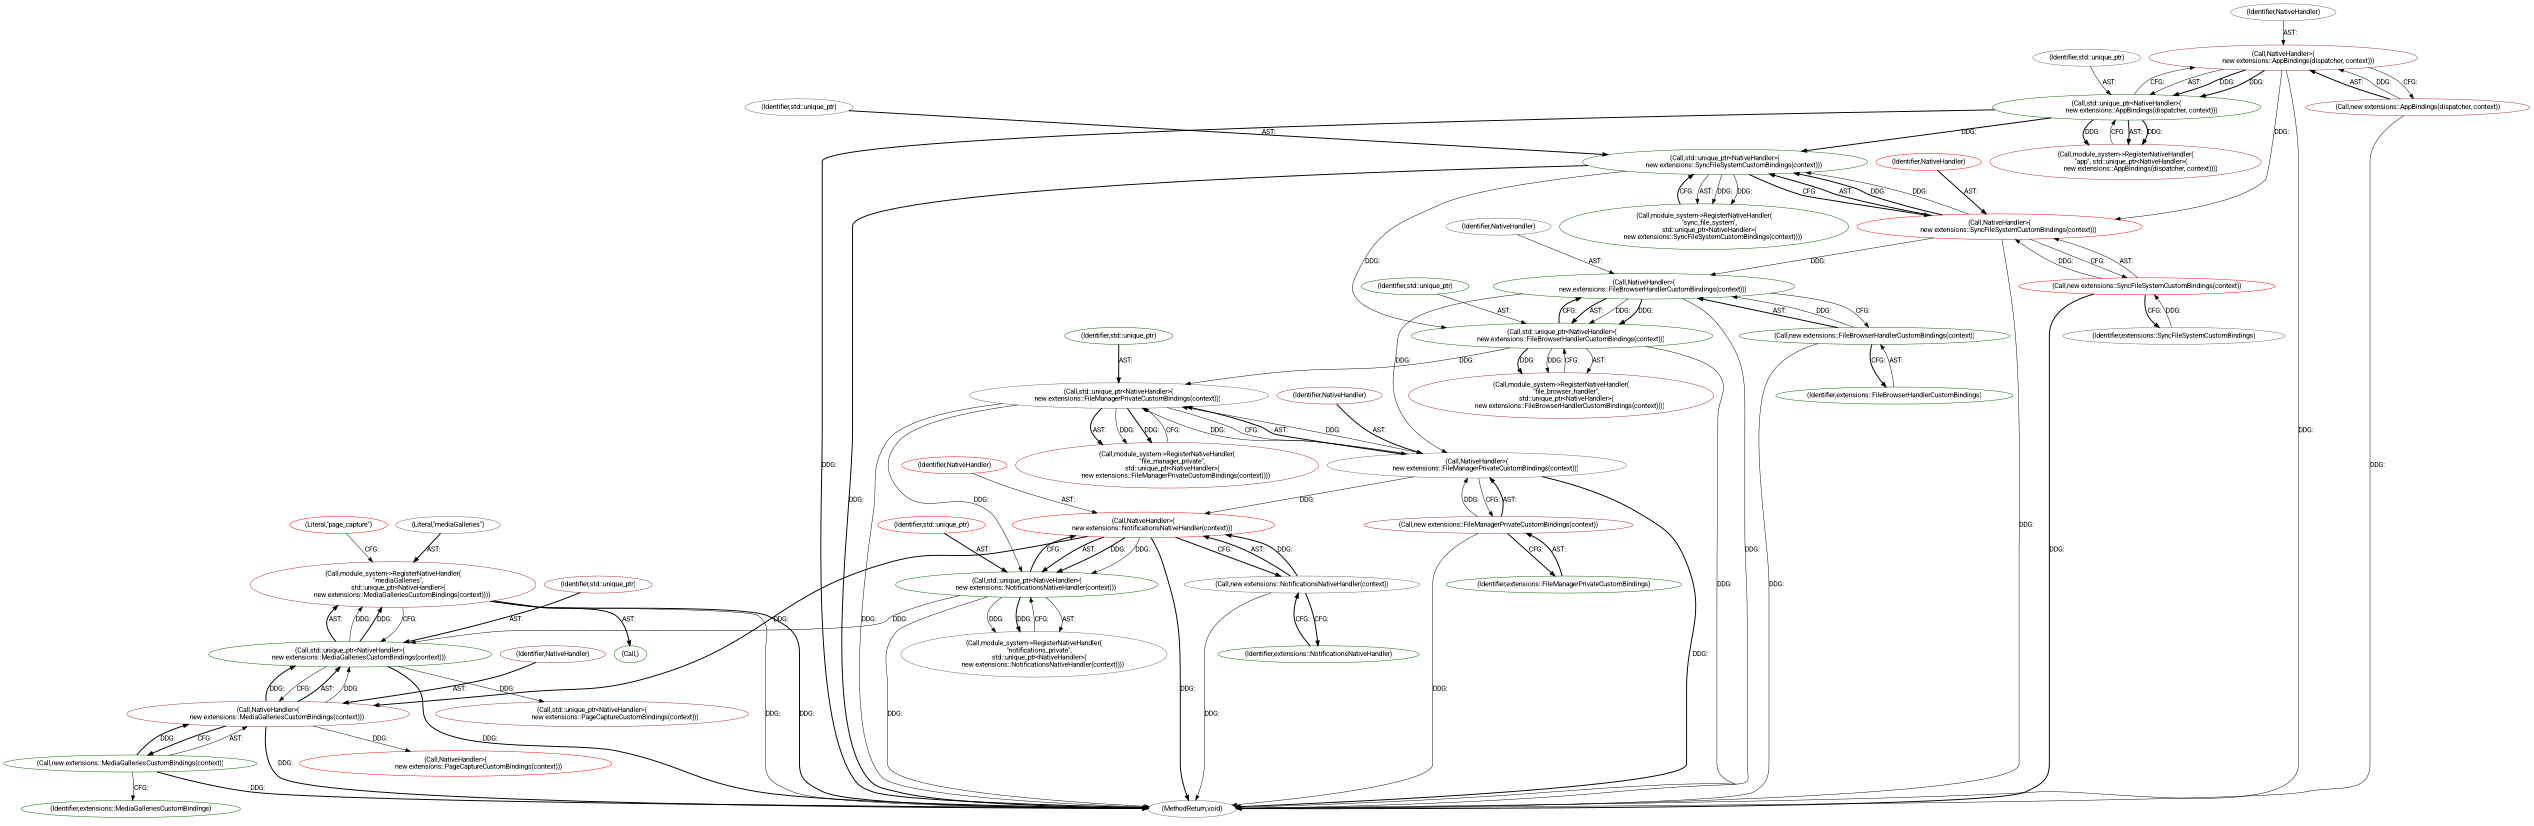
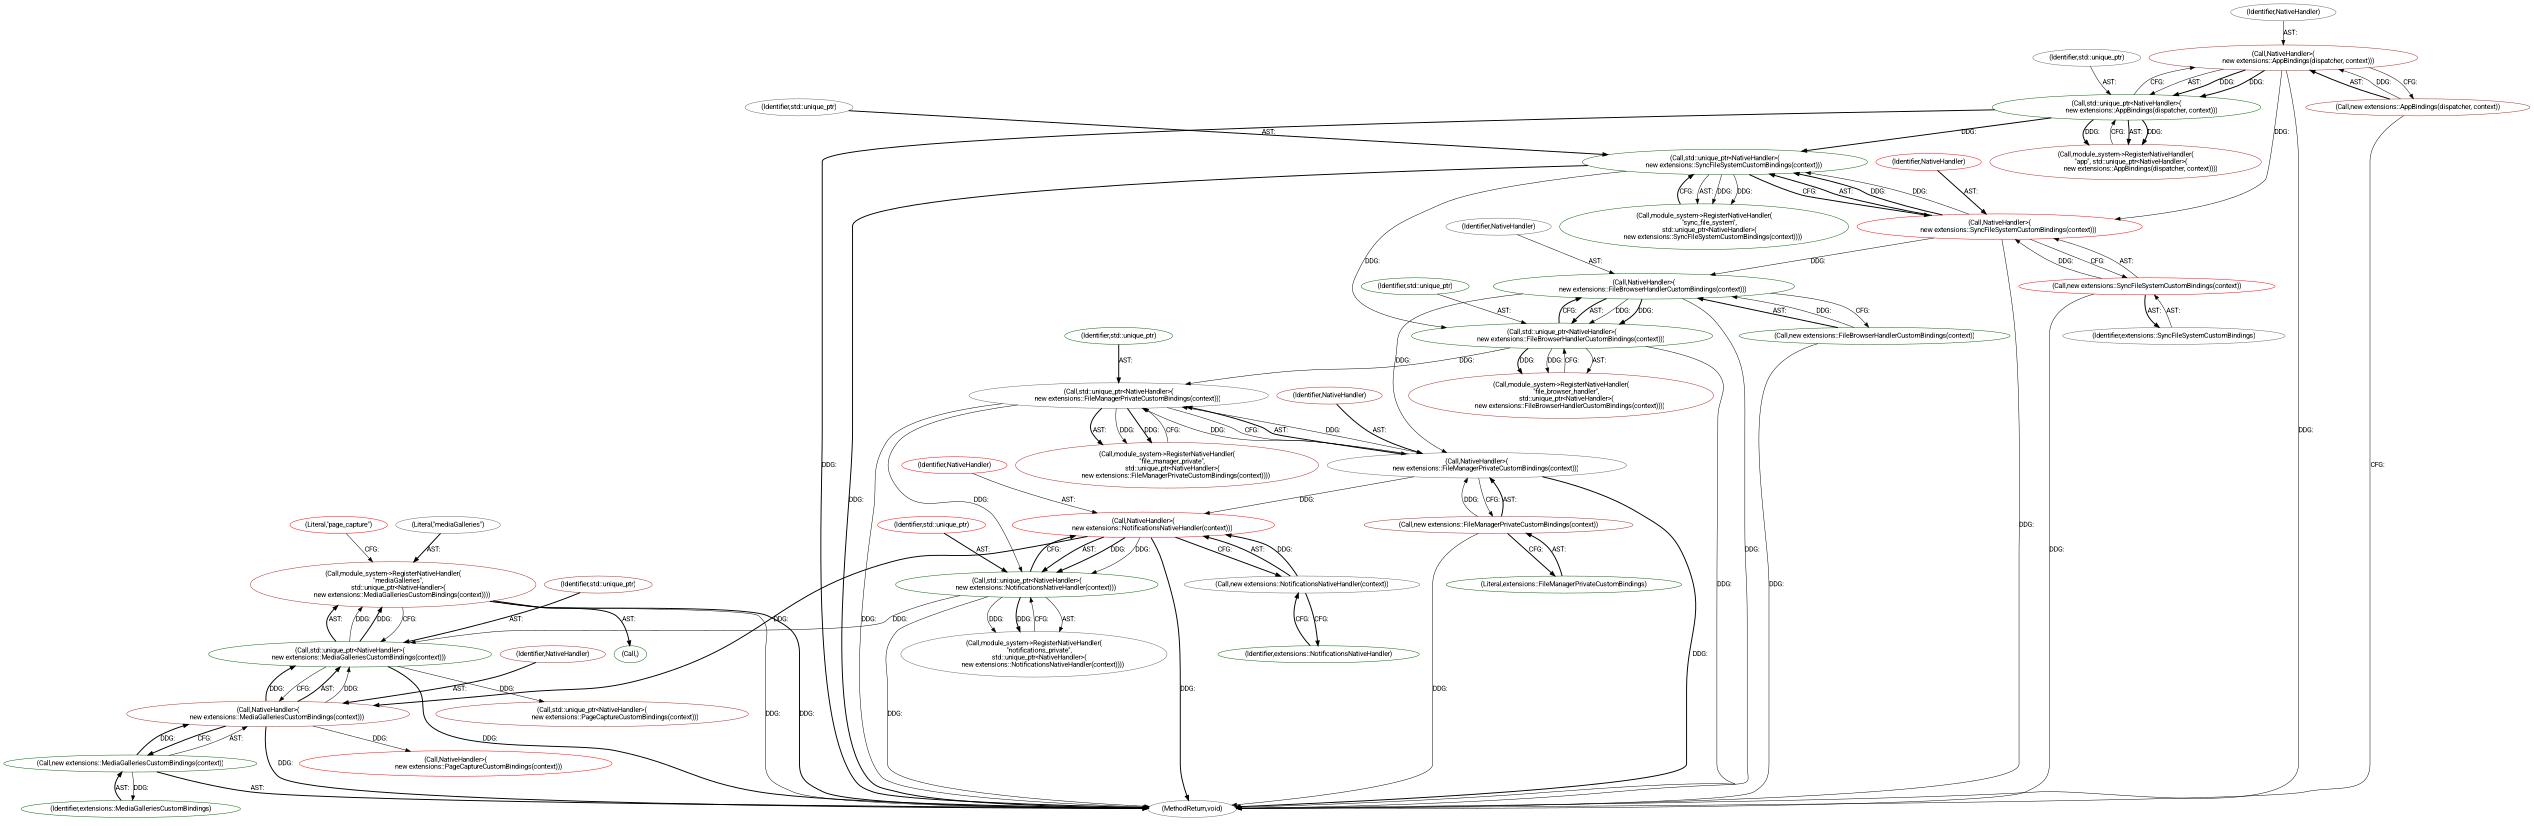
edge "(Call,new extensions::SyncFileSystemCustomBindings(context))" -> "(Identifier,extensions::SyncFileSystemCustomBindings)": label "CFG: " -> "AST: "
edge "(Identifier,extensions::SyncFileSystemCustomBindings)" -> "(Call,new extensions::SyncFileSystemCustomBindings(context))": label "DDG: " -> "AST: "
node "(Identifier,extensions::FileBrowserHandlerCustomBindings)": removed
edge "(Call,new extensions::AppBindings(dispatcher, context))" -> "(MethodReturn,void)": label "DDG: " -> "CFG: "
node "(Identifier,extensions::FileManagerPrivateCustomBindings)": label "(Identifier,extensions::FileManagerPrivateCustomBindings)" -> "(Literal,extensions::FileManagerPrivateCustomBindings)"
edge "(Call,new extensions::NotificationsNativeHandler(context))" -> "(MethodReturn,void)": removed, label "DDG:"
edge "(Call,new extensions::MediaGalleriesCustomBindings(context))" -> "(Identifier,extensions::MediaGalleriesCustomBindings)": label "CFG: " -> "DDG: "
edge "(Call,new extensions::MediaGalleriesCustomBindings(context))" -> "(MethodReturn,void)": label "DDG: " -> "AST: "
edge "(Identifier,extensions::MediaGalleriesCustomBindings)" -> "(Call,new extensions::MediaGalleriesCustomBindings(context))": added, label "AST:"
edge "(Call,new extensions::SyncFileSystemCustomBindings(context))" -> "(MethodReturn,void)": style bold -> solid
